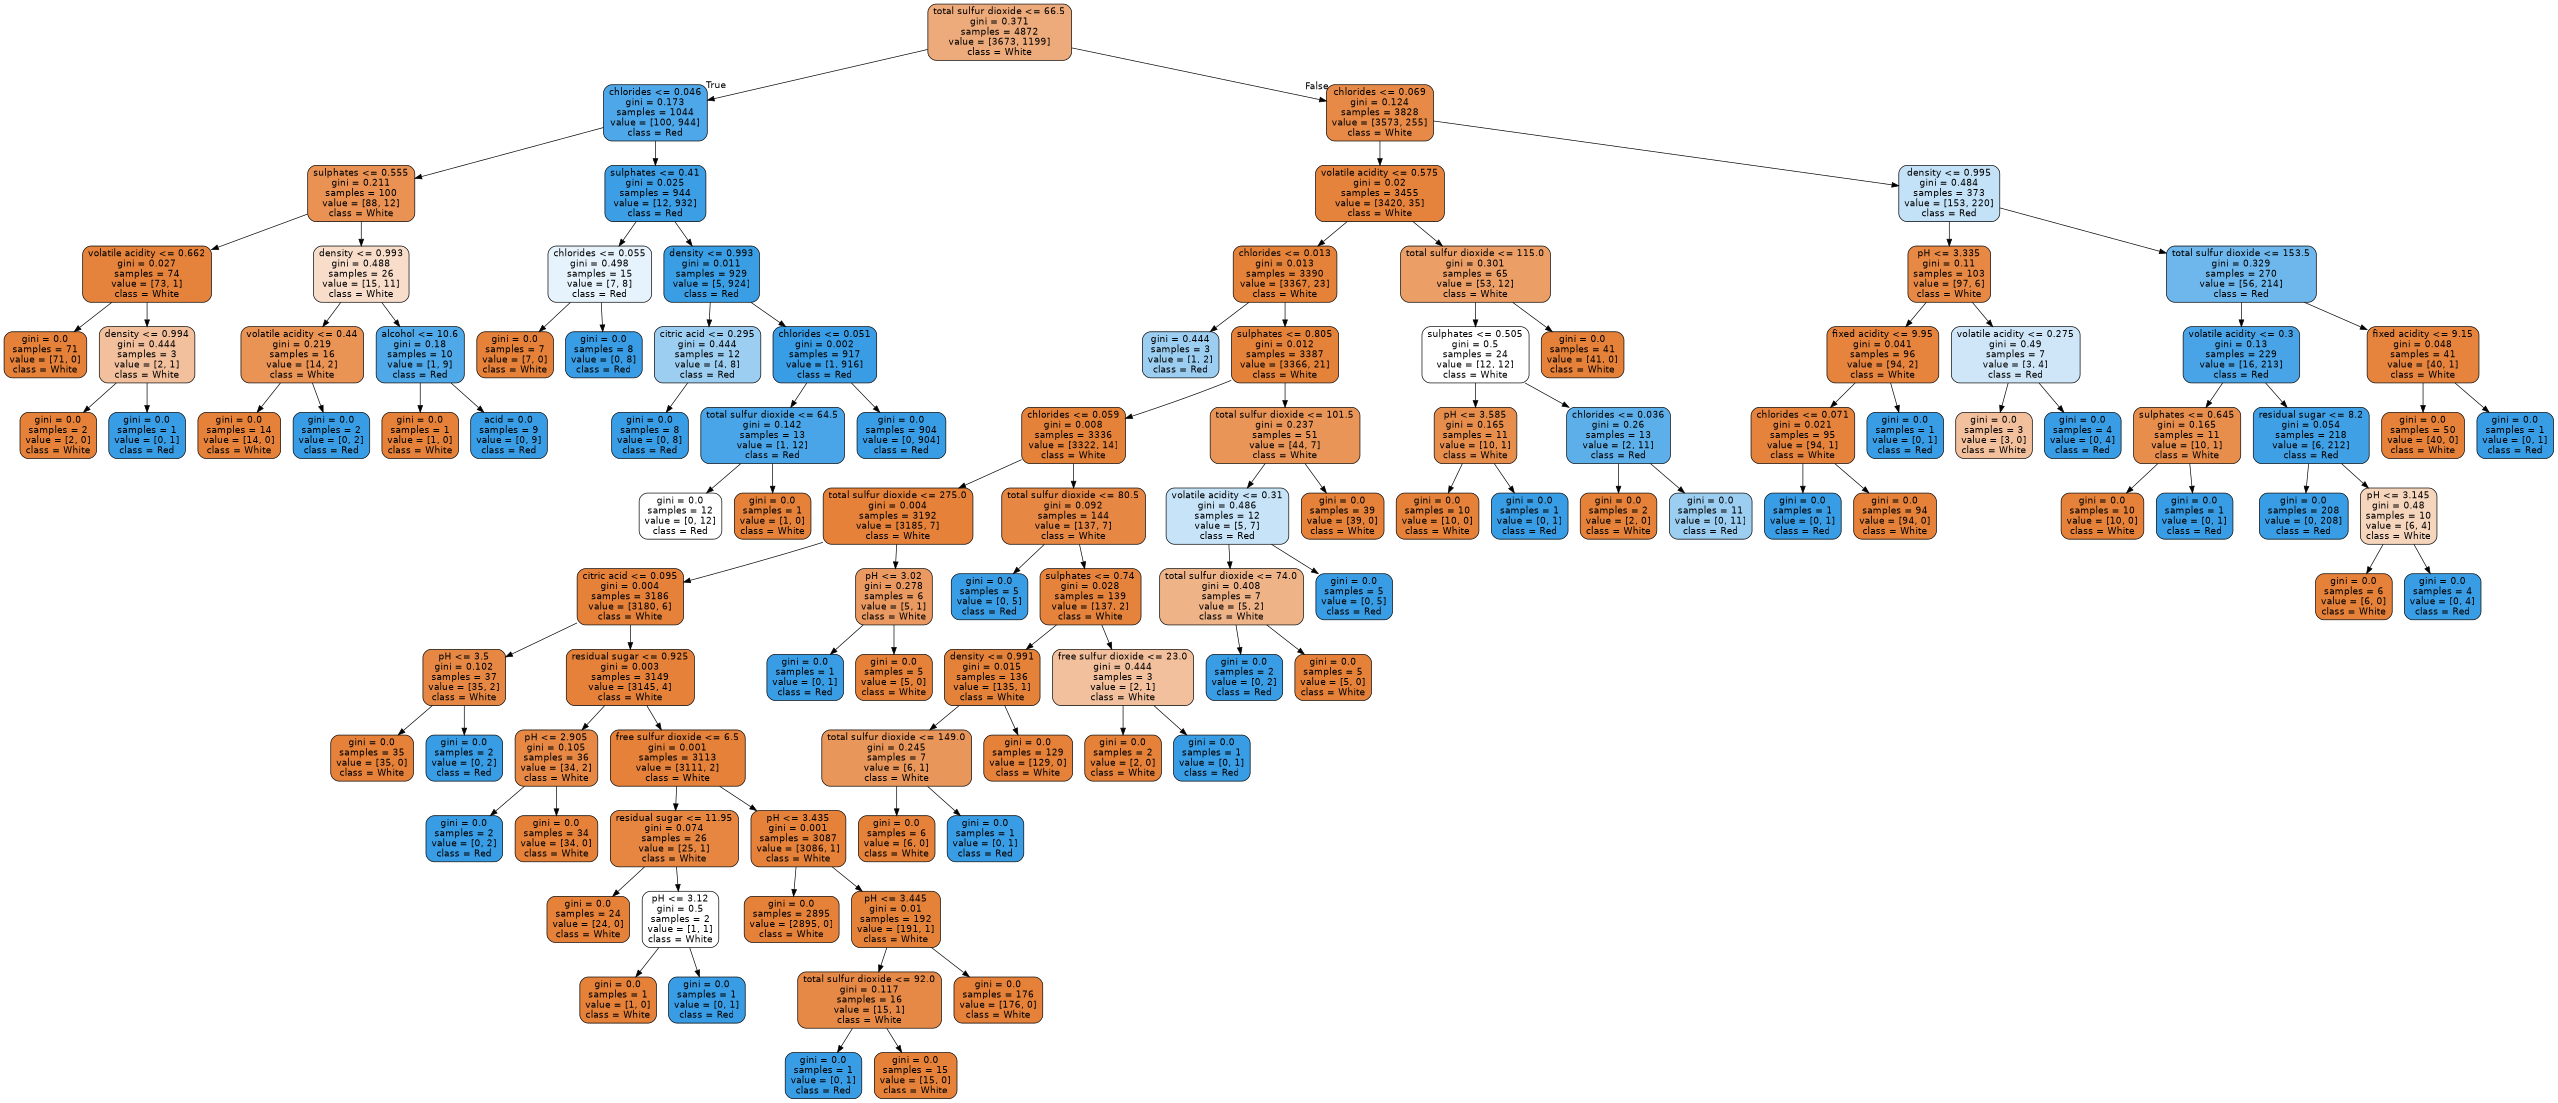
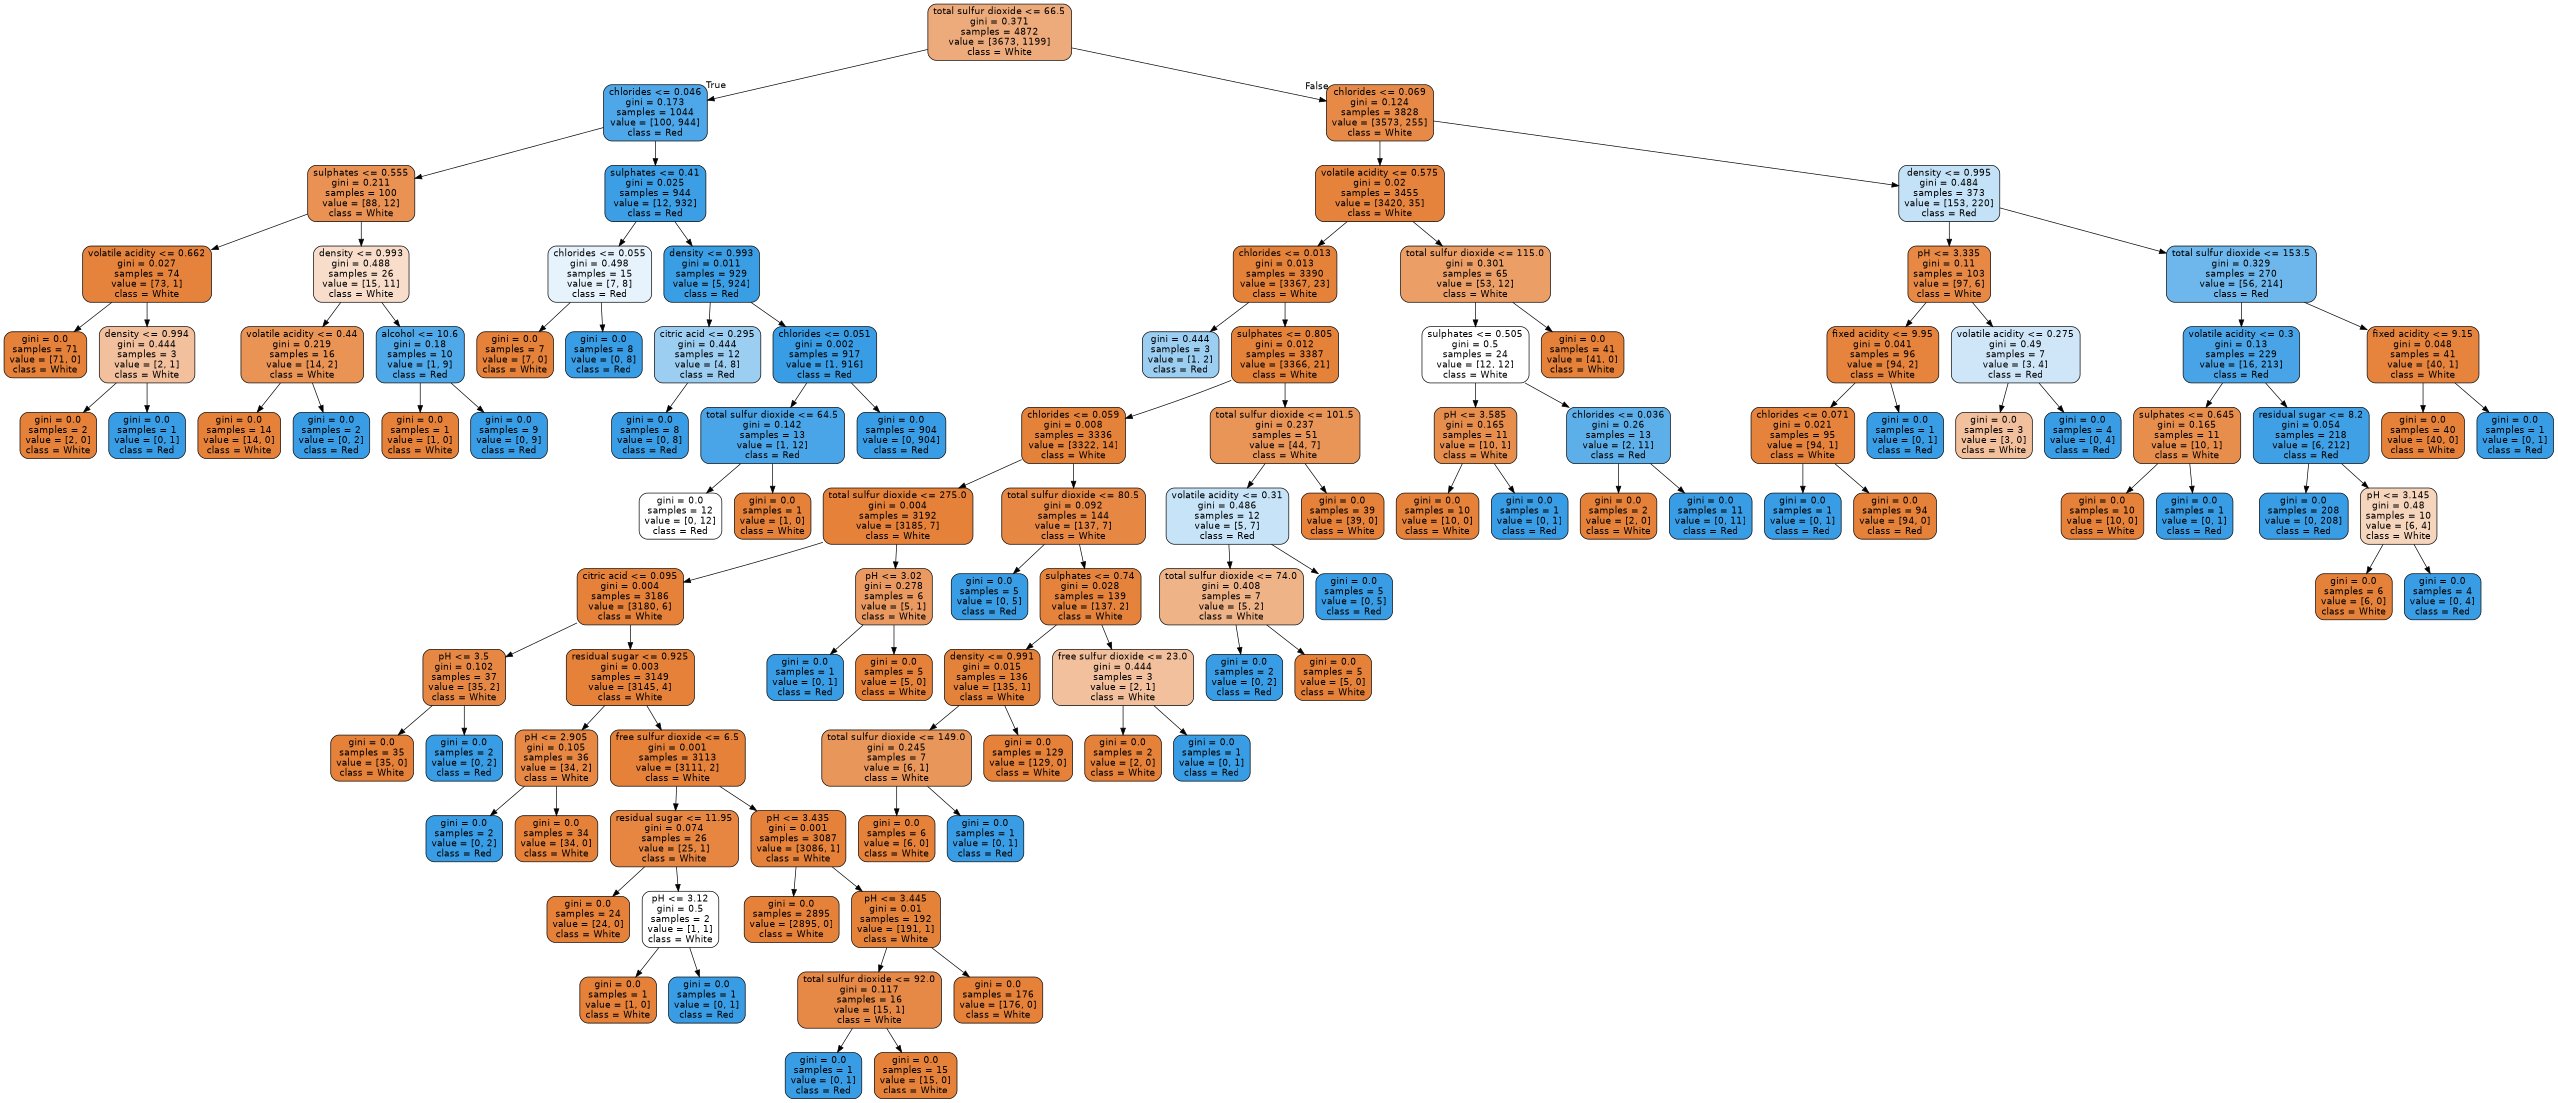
node "acid = 0.0 samples = 9 value = [0, 9] class = Red": label "acid = 0.0 samples = 9 value = [0, 9] class = Red" -> "gini = 0.0 samples = 9 value = [0, 9] class = Red"
node "gini = 0.0 samples = 50 value = [40, 0] class = White": label "gini = 0.0 samples = 50 value = [40, 0] class = White" -> "gini = 0.0 samples = 40 value = [40, 0] class = White"
node "gini = 0.0 samples = 11 value = [0, 11] class = Red": fillcolor #9ccef2 -> #399de5
node "gini = 0.0 samples = 94 value = [94, 0] class = White": label "gini = 0.0 samples = 94 value = [94, 0] class = White" -> "gini = 0.0 samples = 94 value = [94, 0] class = Red"
